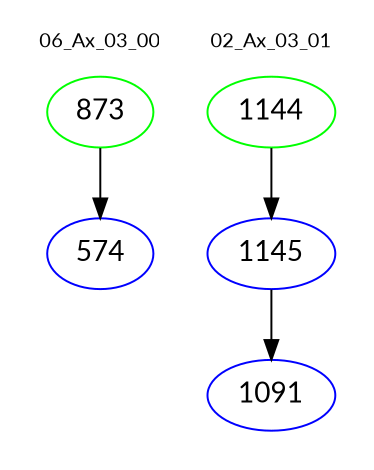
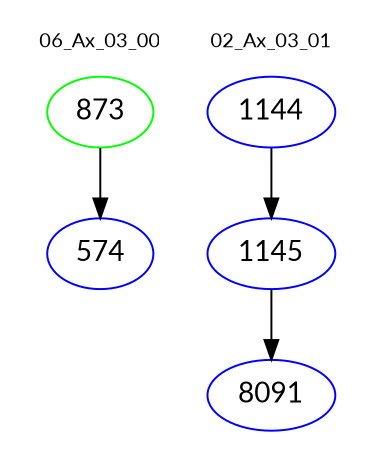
node "1144": color green -> blue
node "1091": label "1091" -> "8091"
